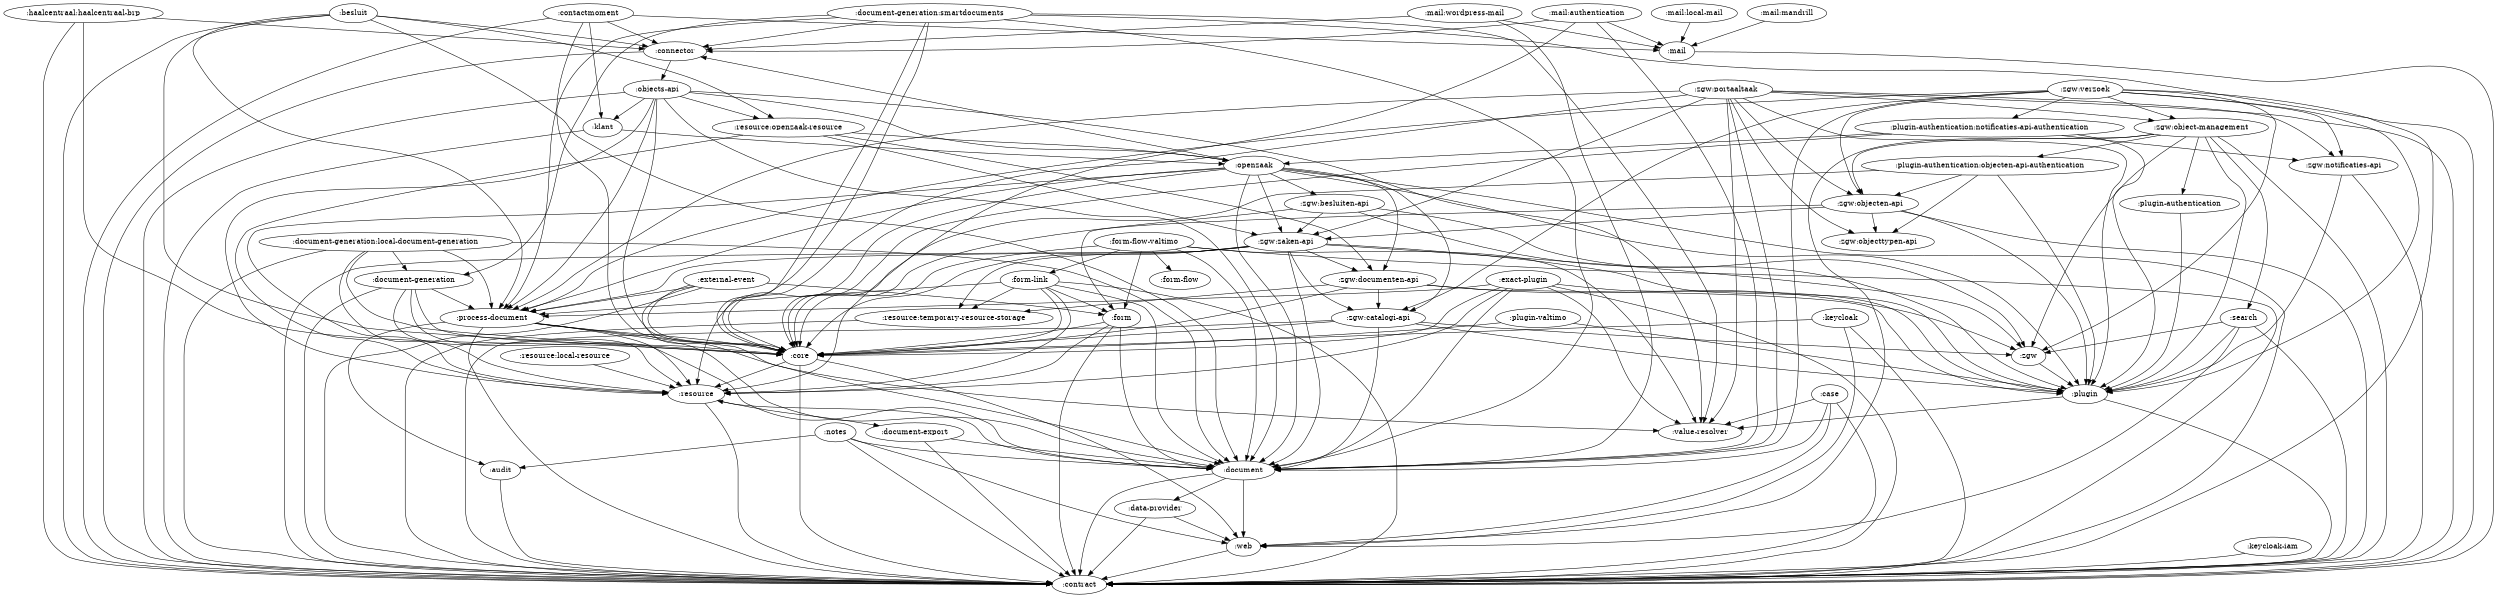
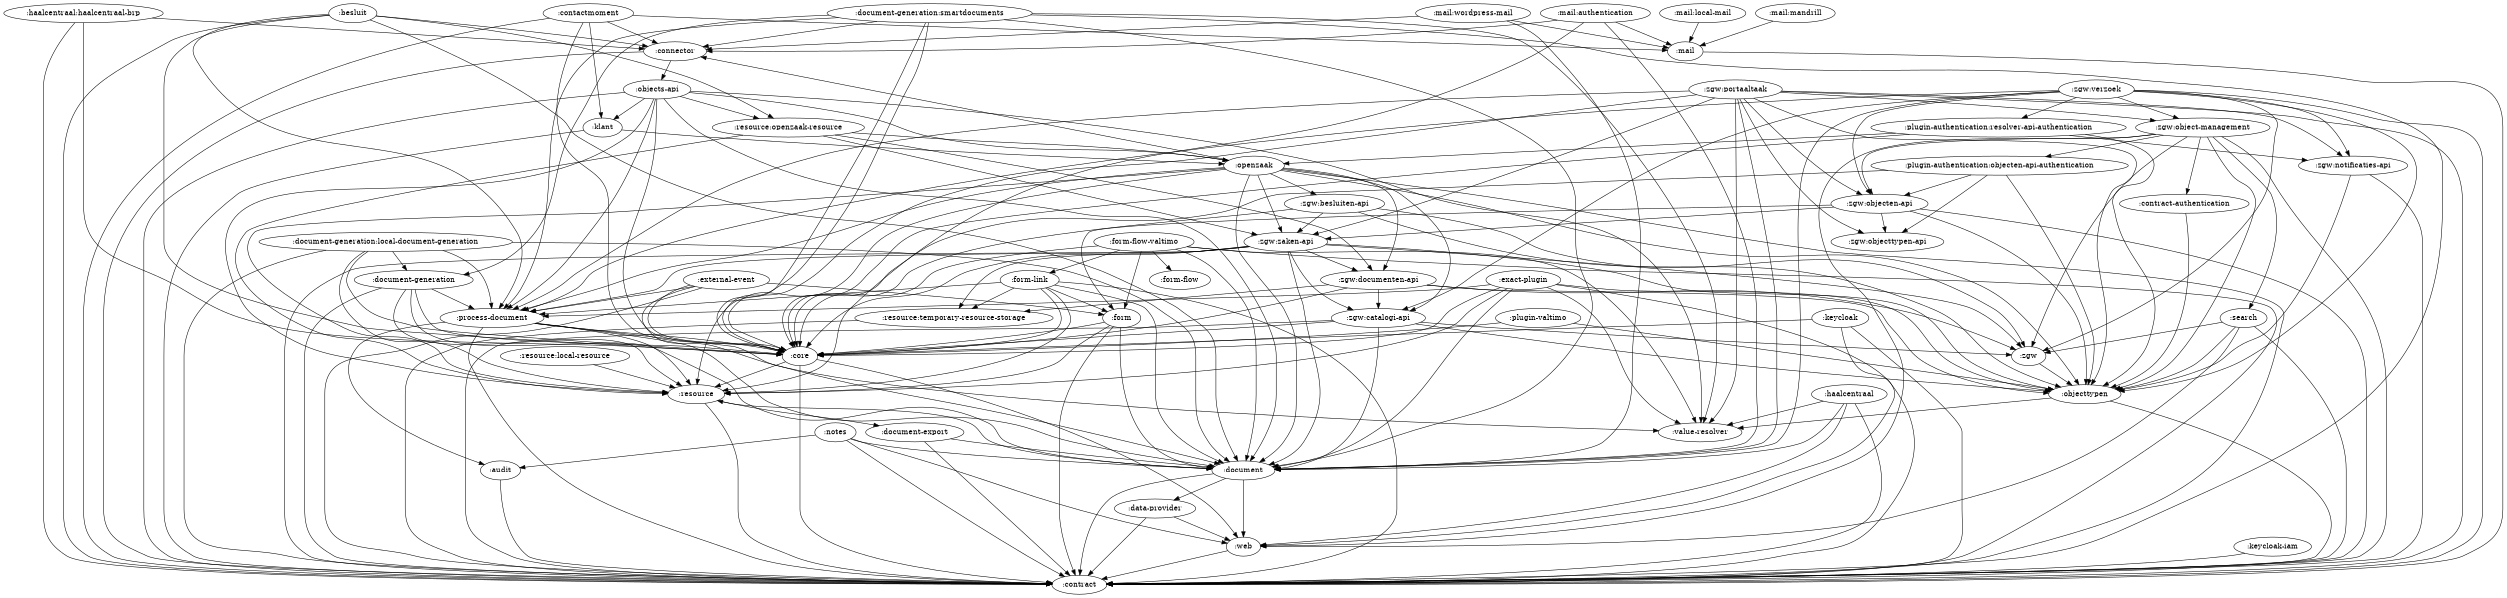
node ":plugin-authentication:notificaties-api-authentication": label ":plugin-authentication:notificaties-api-authentication" -> ":plugin-authentication:resolver-api-authentication"
node ":plugin-authentication": label ":plugin-authentication" -> ":contract-authentication"
node ":case": label ":case" -> ":haalcentraal"
node ":plugin": label ":plugin" -> ":objecttypen"
